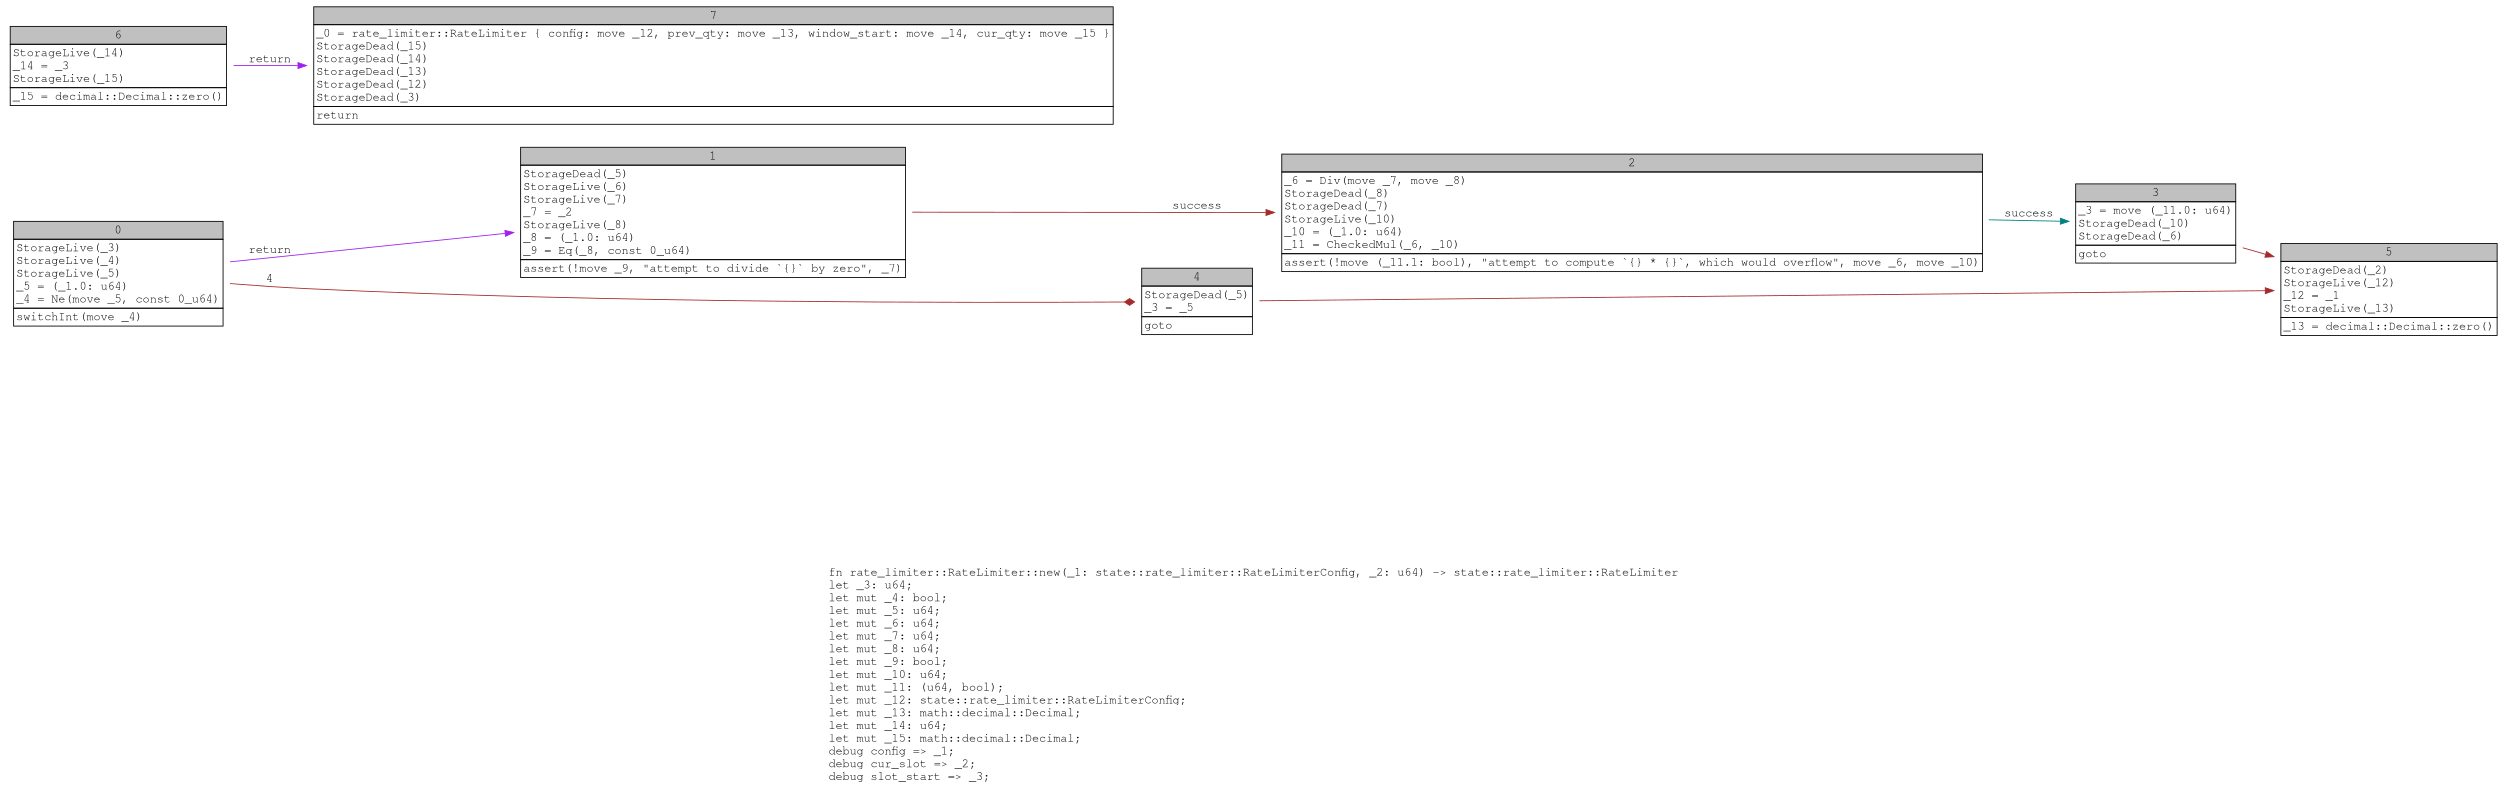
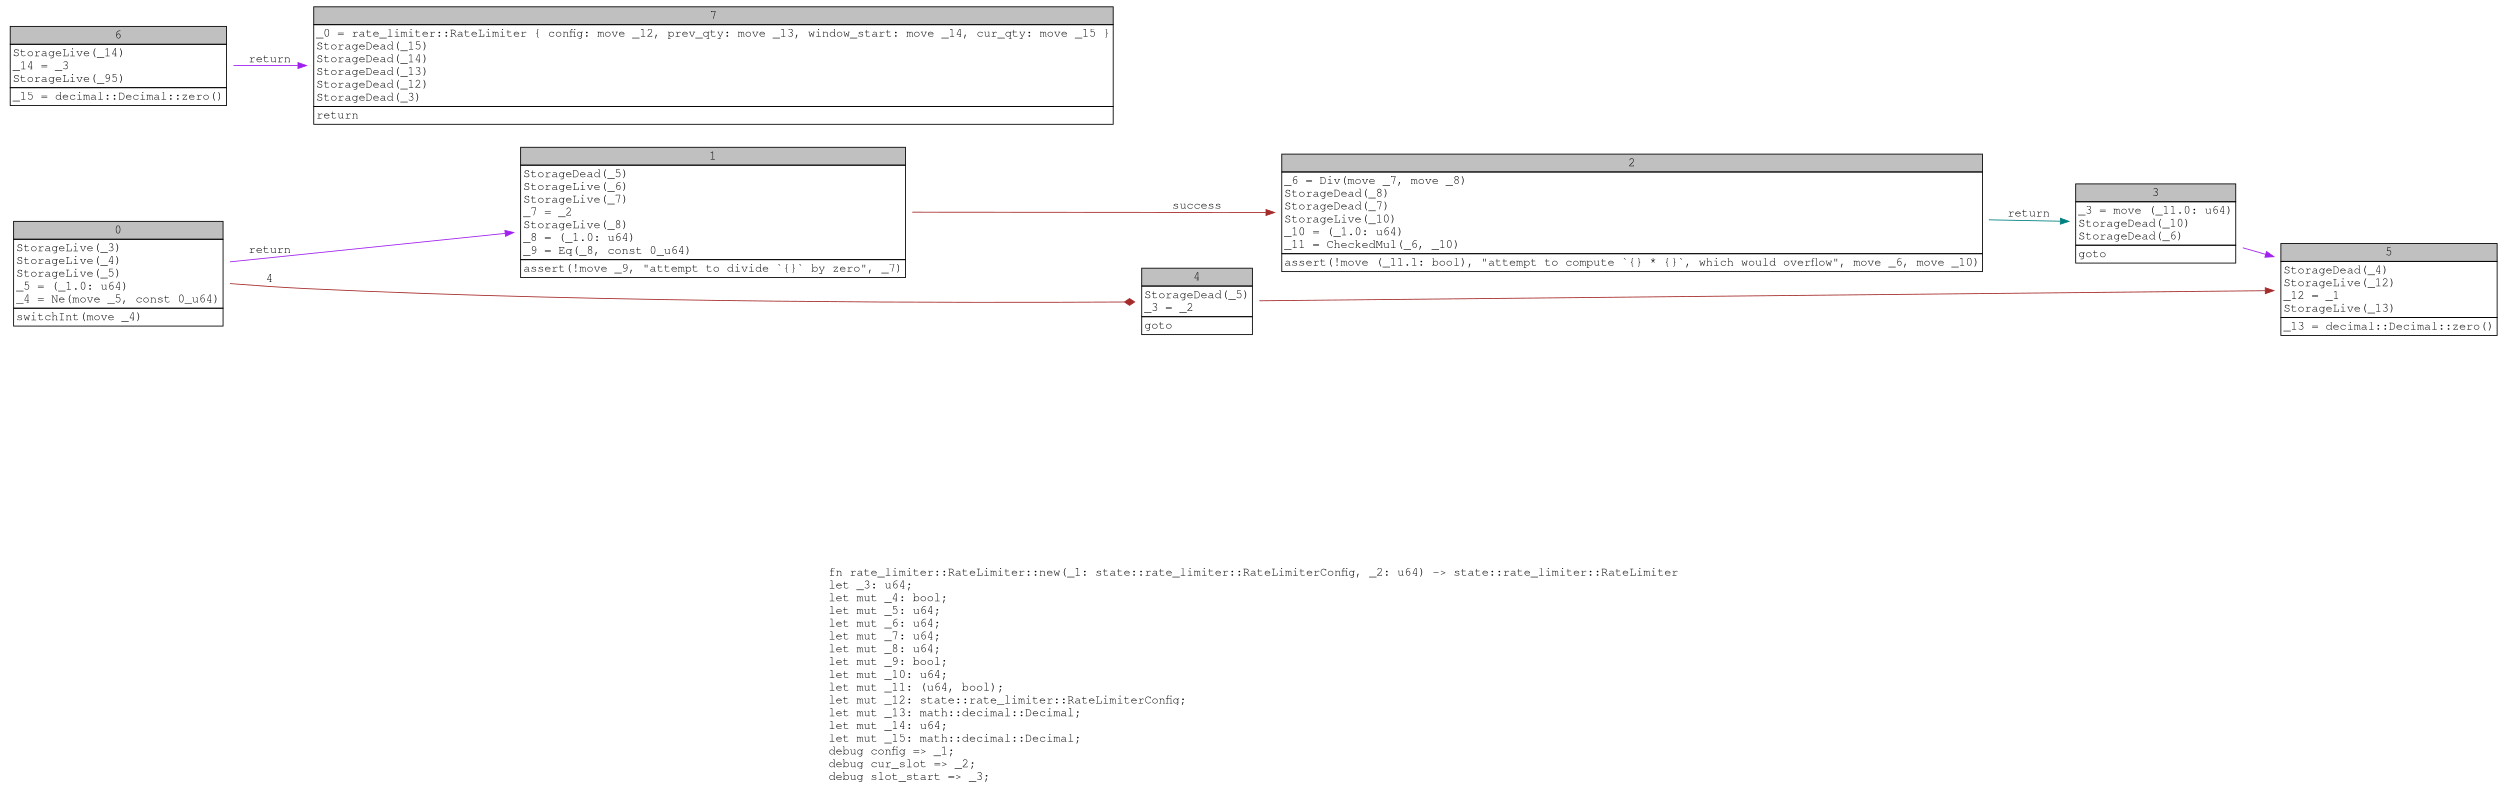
node "6": text "StorageLive(_15)" -> "StorageLive(_95)"
edge "2" -> "3": label "success" -> "return"
edge "3" -> "5": color brown -> purple
node "5": text "StorageDead(_2)" -> "StorageDead(_4)"
node "4": text "_3 = _5" -> "_3 = _2"
